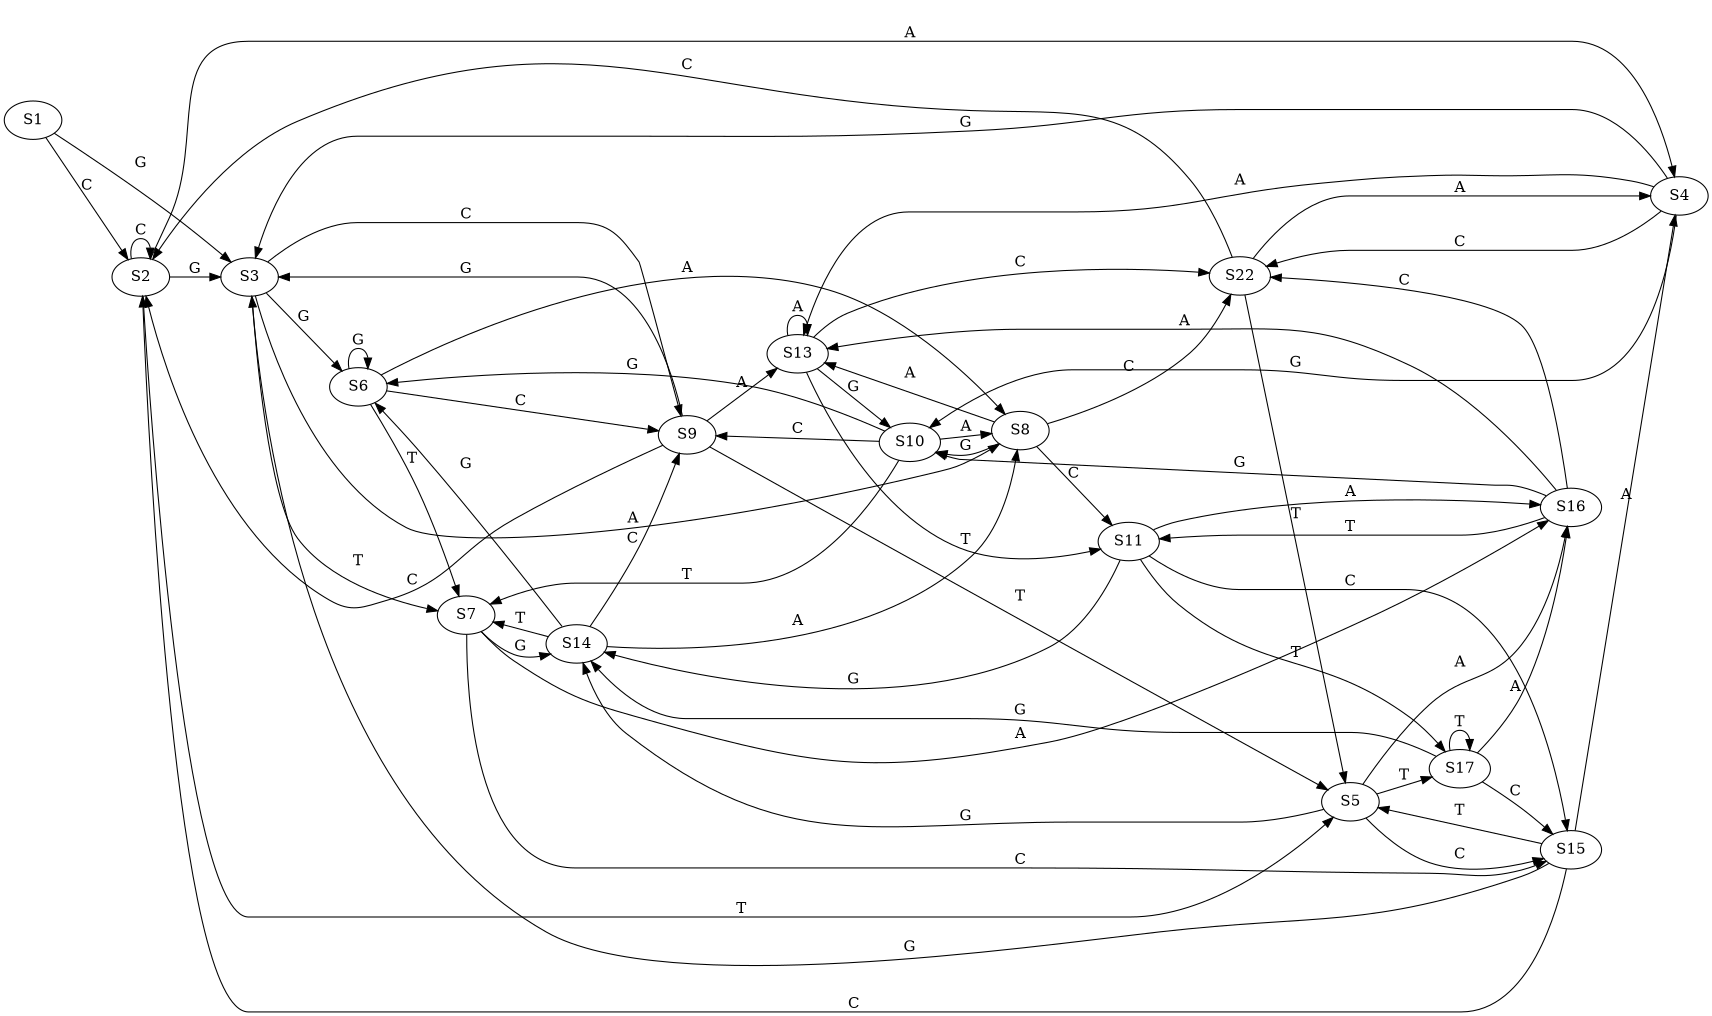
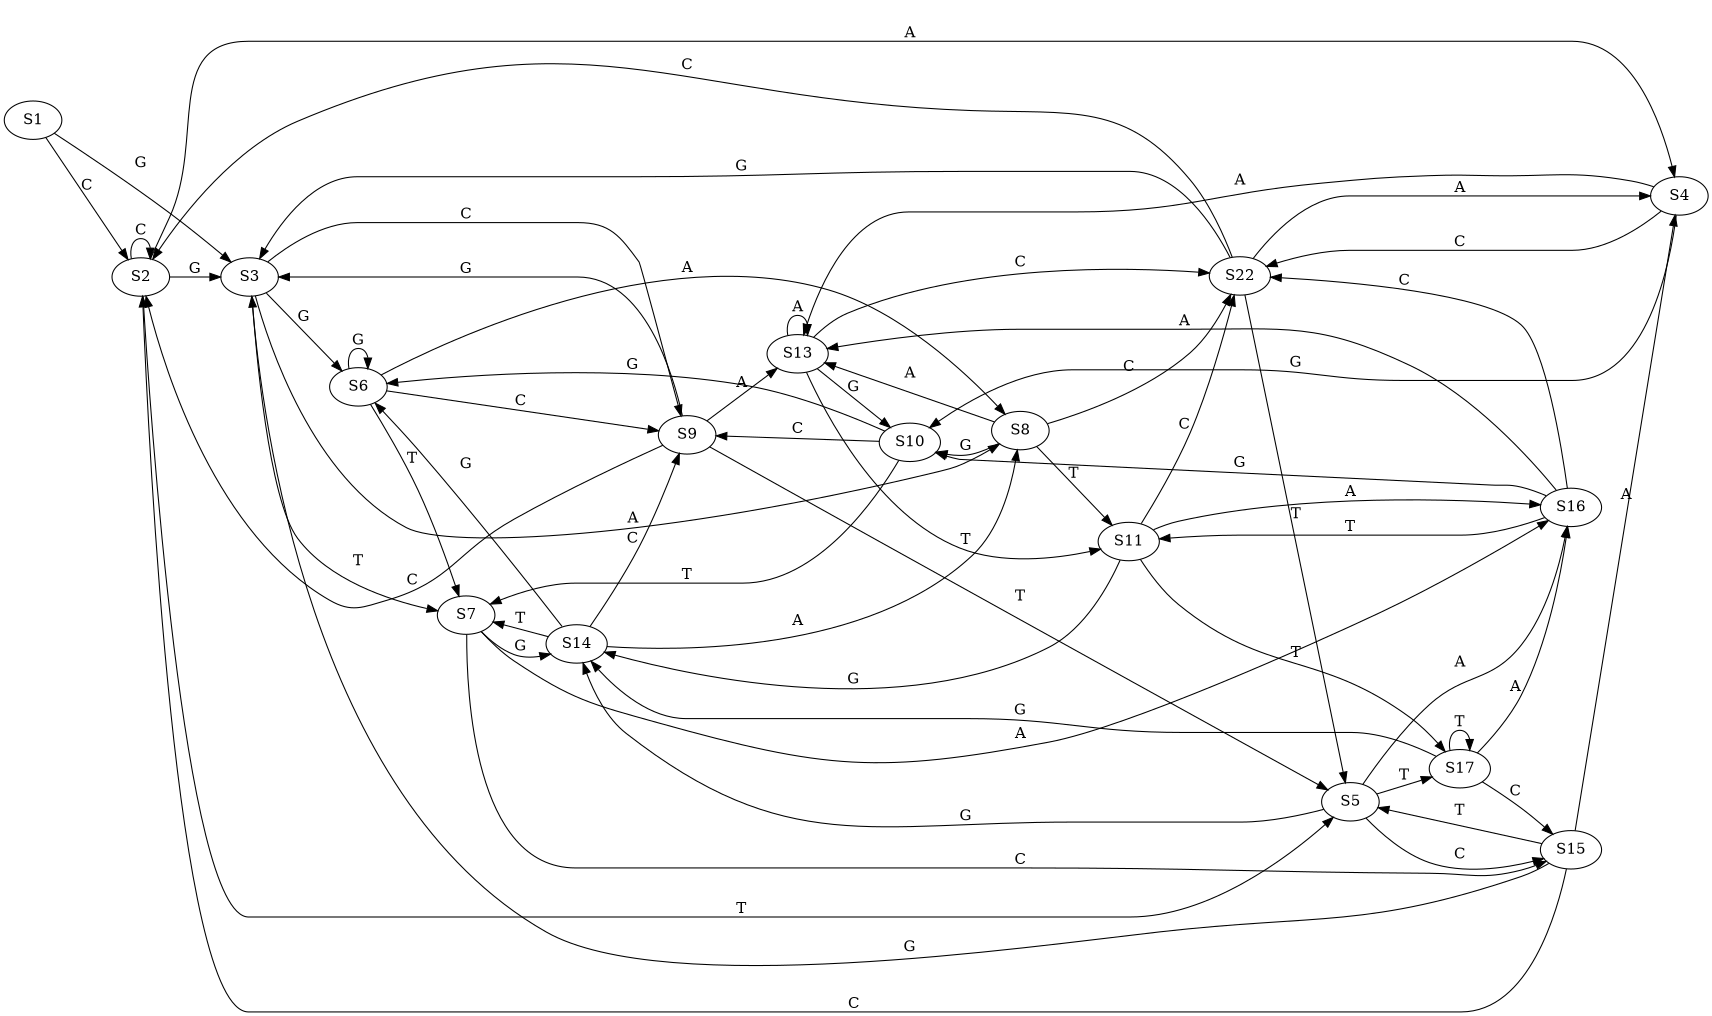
edge "S4" -> "S3": now "S22" -> "S3"
edge "S10" -> "S8": removed, label "A"
edge "S8" -> "S11": label "C" -> "T"
edge "S11" -> "S15": now "S11" -> "S22"
